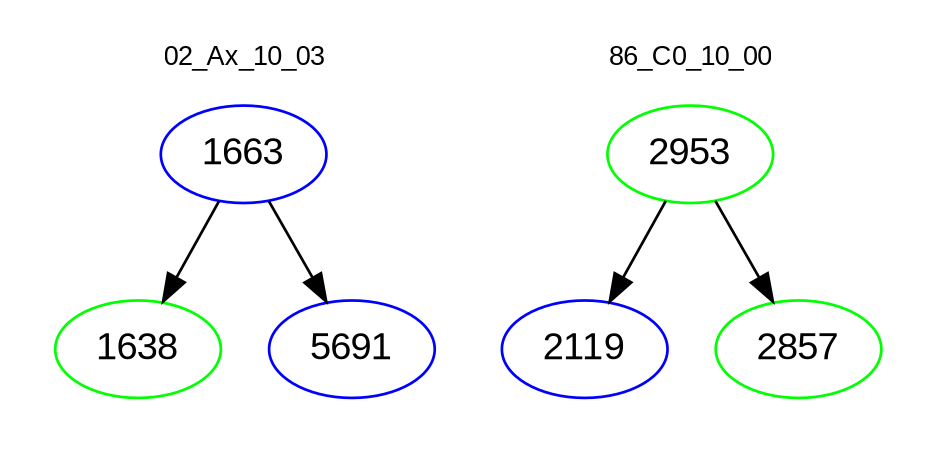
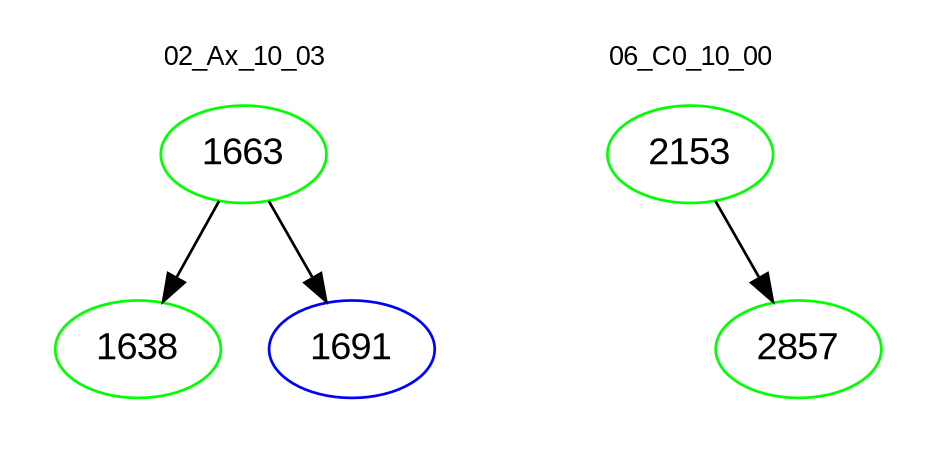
cluster "86_C0_10_00": label "86_C0_10_00" -> "06_C0_10_00"
node "1663": color blue -> green
node "2953": label "2953" -> "2153"
node "5691": label "5691" -> "1691"
node "2119": removed
